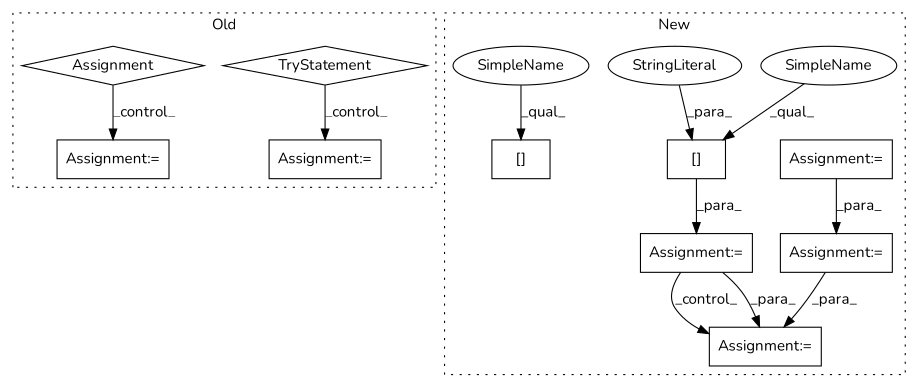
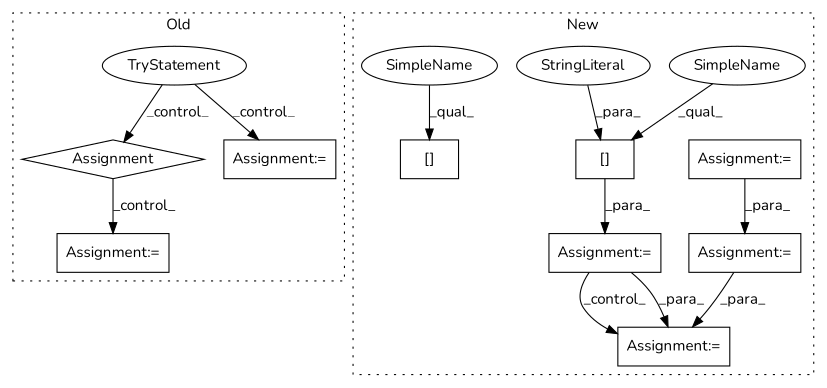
node "TryStatement": shape diamond -> ellipse
edge "TryStatement" -> "Assignment": added, label "_control_"
